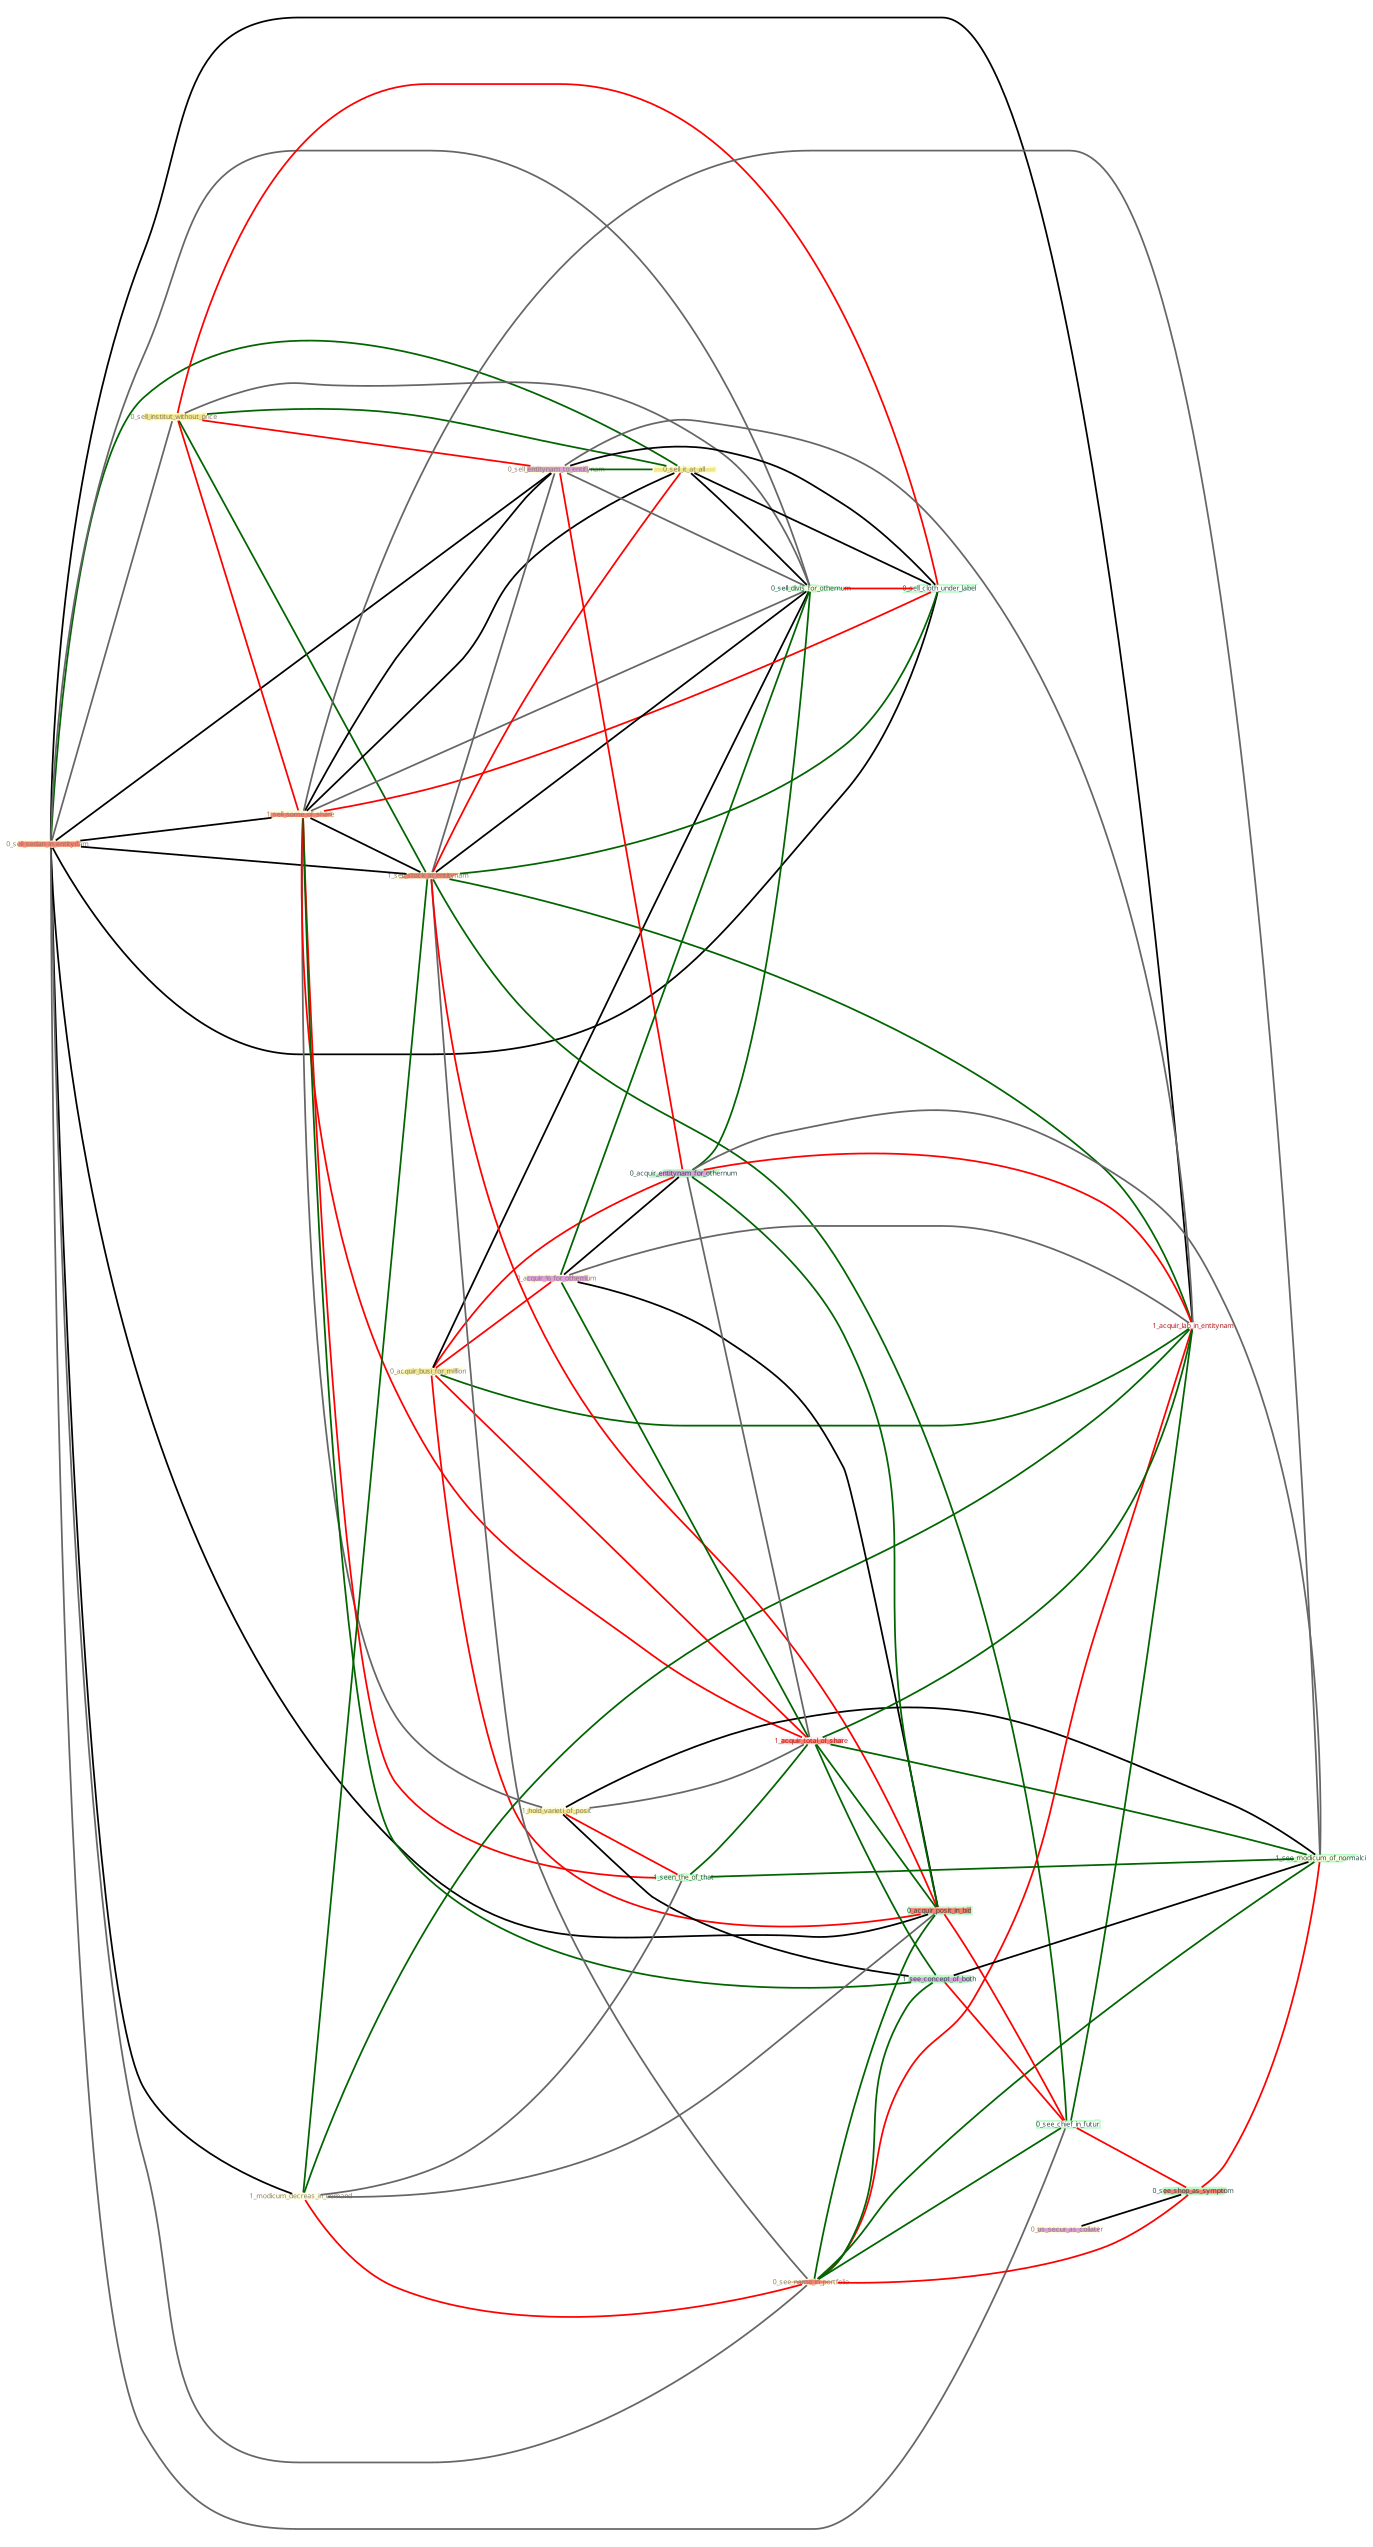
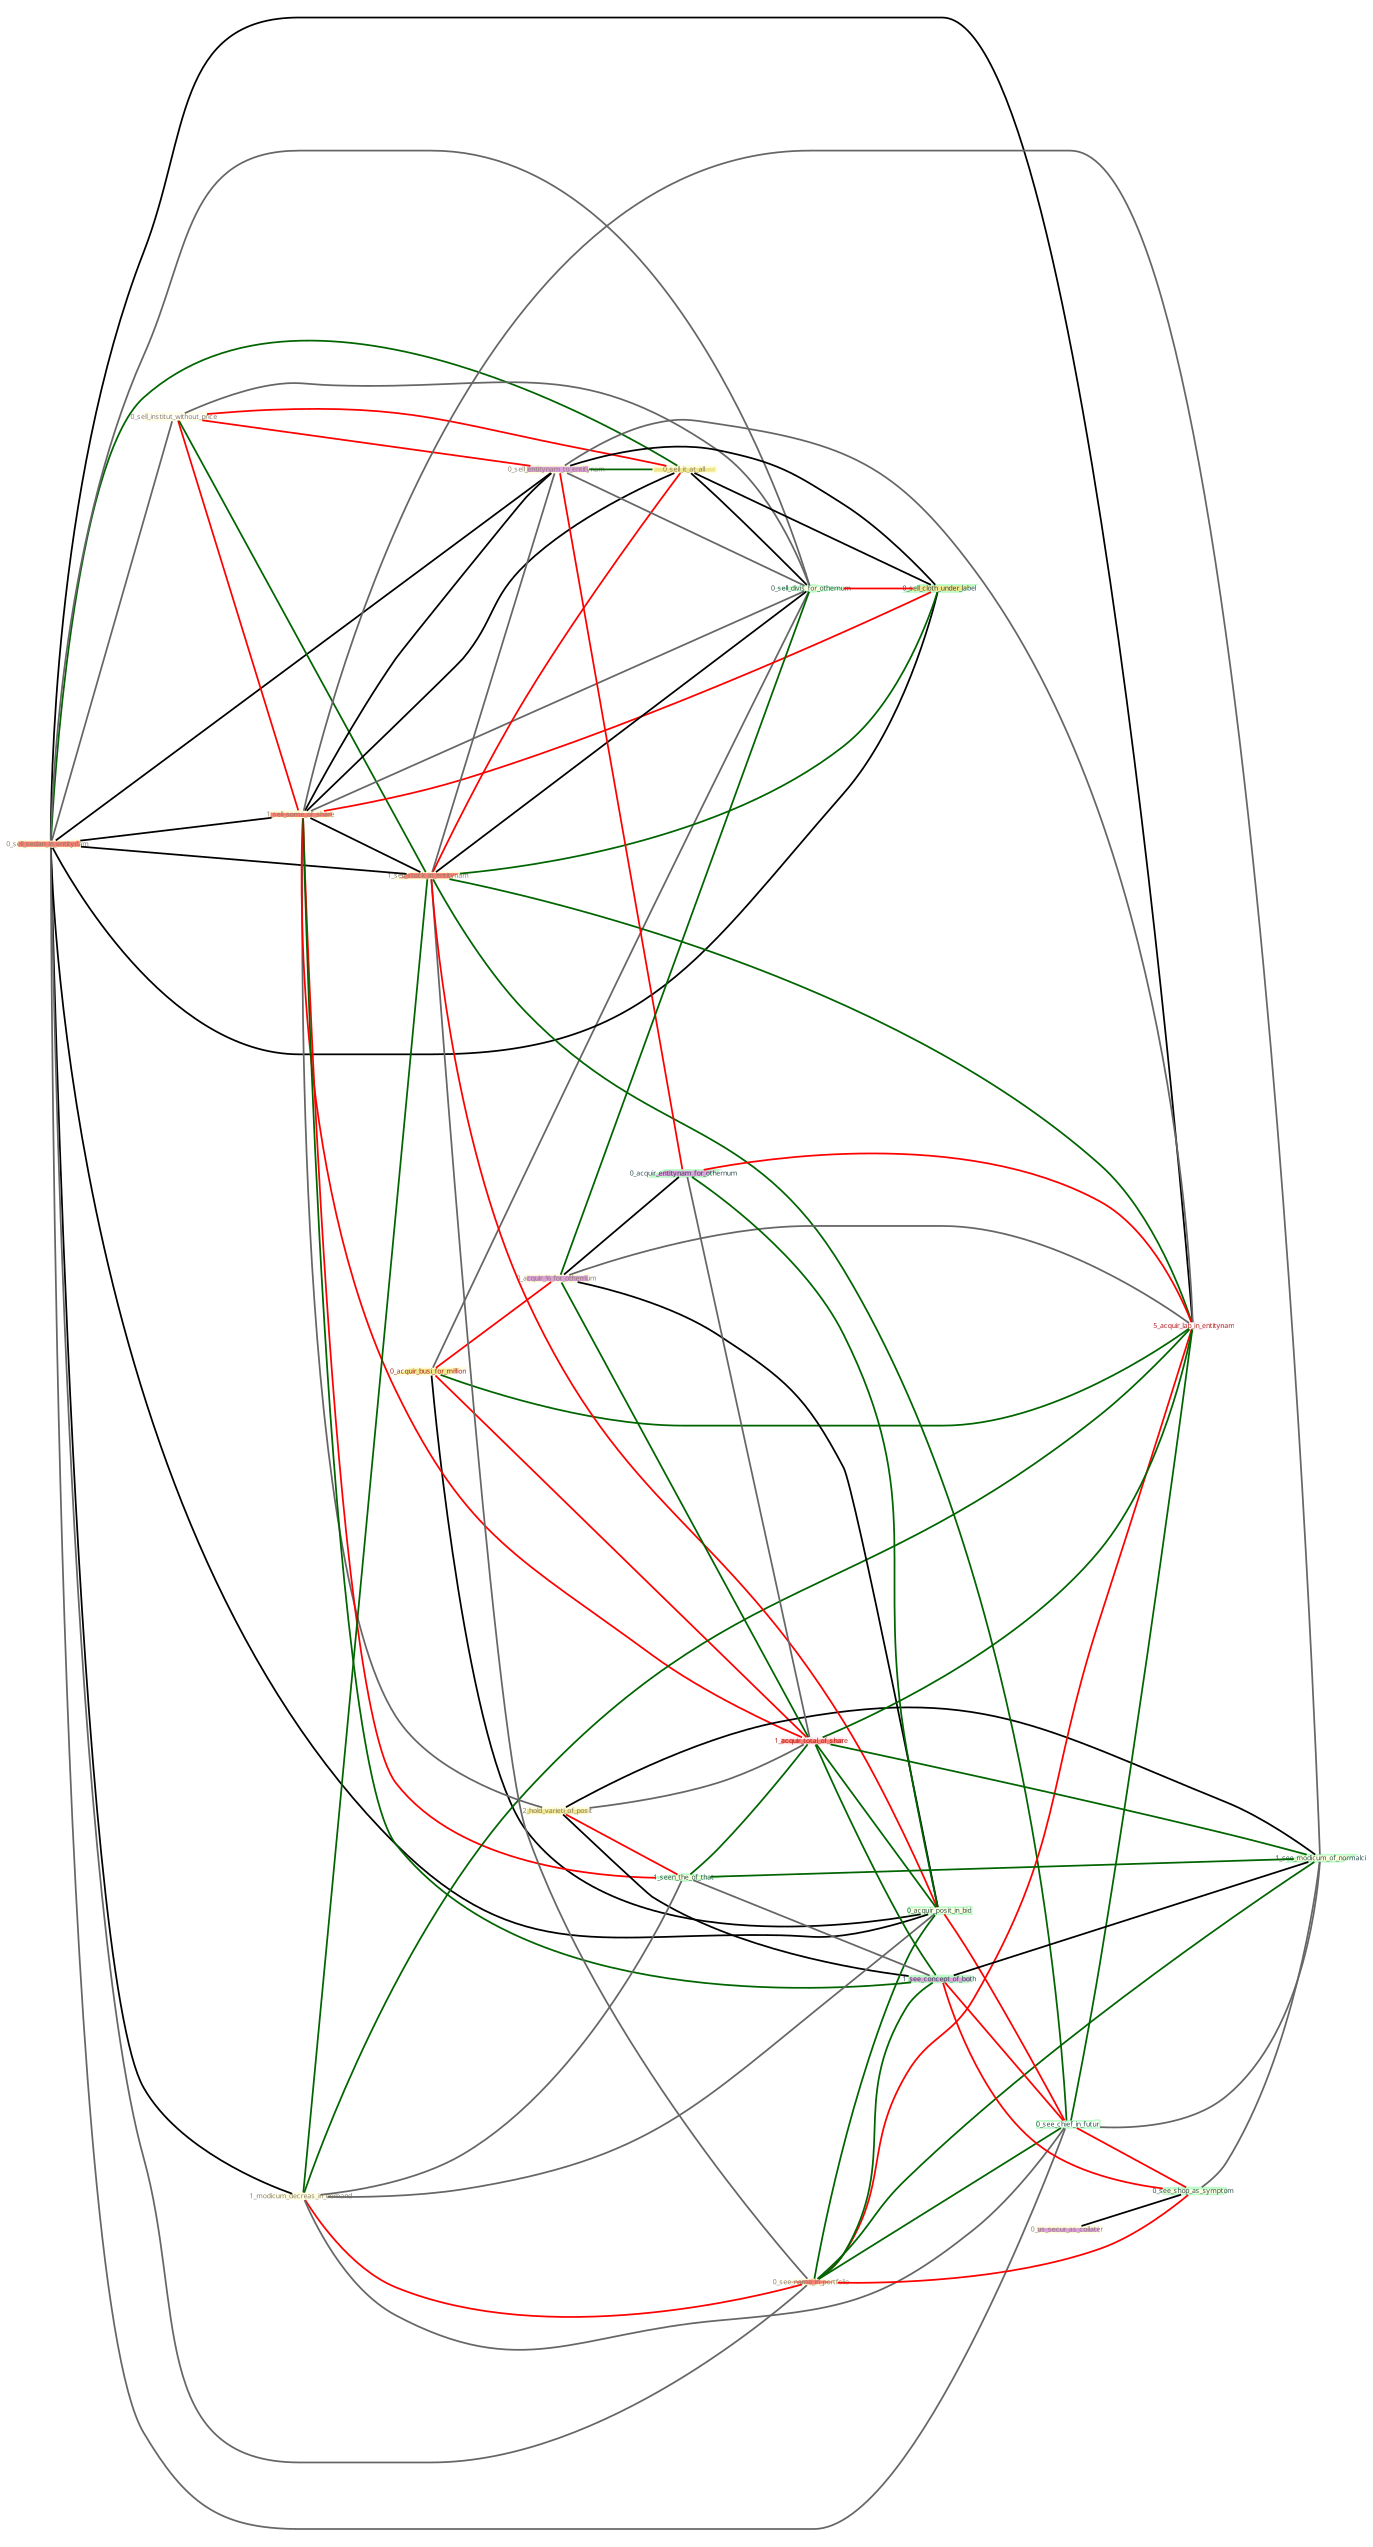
edge "0_sell_institut_without_price" -- "0_sell_cloth_under_label": removed
node "0_sell_institut_without_price": fillcolor khaki -> white
edge "0_sell_institut_without_price" -- "0_sell_it_at_all": color darkgreen -> red
node "0_sell_cloth_under_label": fillcolor white -> khaki
edge "0_sell_divis_for_othernum" -- "0_acquir_entitynam_for_othernum": removed
edge "0_sell_divis_for_othernum" -- "0_acquir_busi_for_million": color black -> gray40
edge "0_acquir_entitynam_for_othernum" -- "0_acquir_busi_for_million": removed
edge "0_acquir_entitynam_for_othernum" -- "1_see_modicum_of_normalci": now "0_see_chief_in_futur" -- "1_see_modicum_of_normalci"
node "1_acquir_lab_in_entitynam": label "1_acquir_lab_in_entitynam" -> "5_acquir_lab_in_entitynam"
node "0_acquir_busi_for_million": fontcolor #8b7d6b -> #b22222
edge "0_acquir_busi_for_million" -- "0_acquir_posit_in_bid": color red -> black
node "1_hold_varieti_of_posit": label "1_hold_varieti_of_posit" -> "2_hold_varieti_of_posit"
node "0_acquir_posit_in_bid": fillcolor salmon -> lightyellow
edge "1_seen_the_of_that" -- "1_see_concept_of_both": added
edge "1_see_modicum_of_normalci" -- "0_see_shop_as_symptom": color red -> gray40
edge "1_see_concept_of_both" -- "0_see_shop_as_symptom": added
node "0_see_shop_as_symptom": fillcolor salmon -> lightyellow
edge "0_see_chief_in_futur" -- "1_modicum_decreas_in_demand": added
